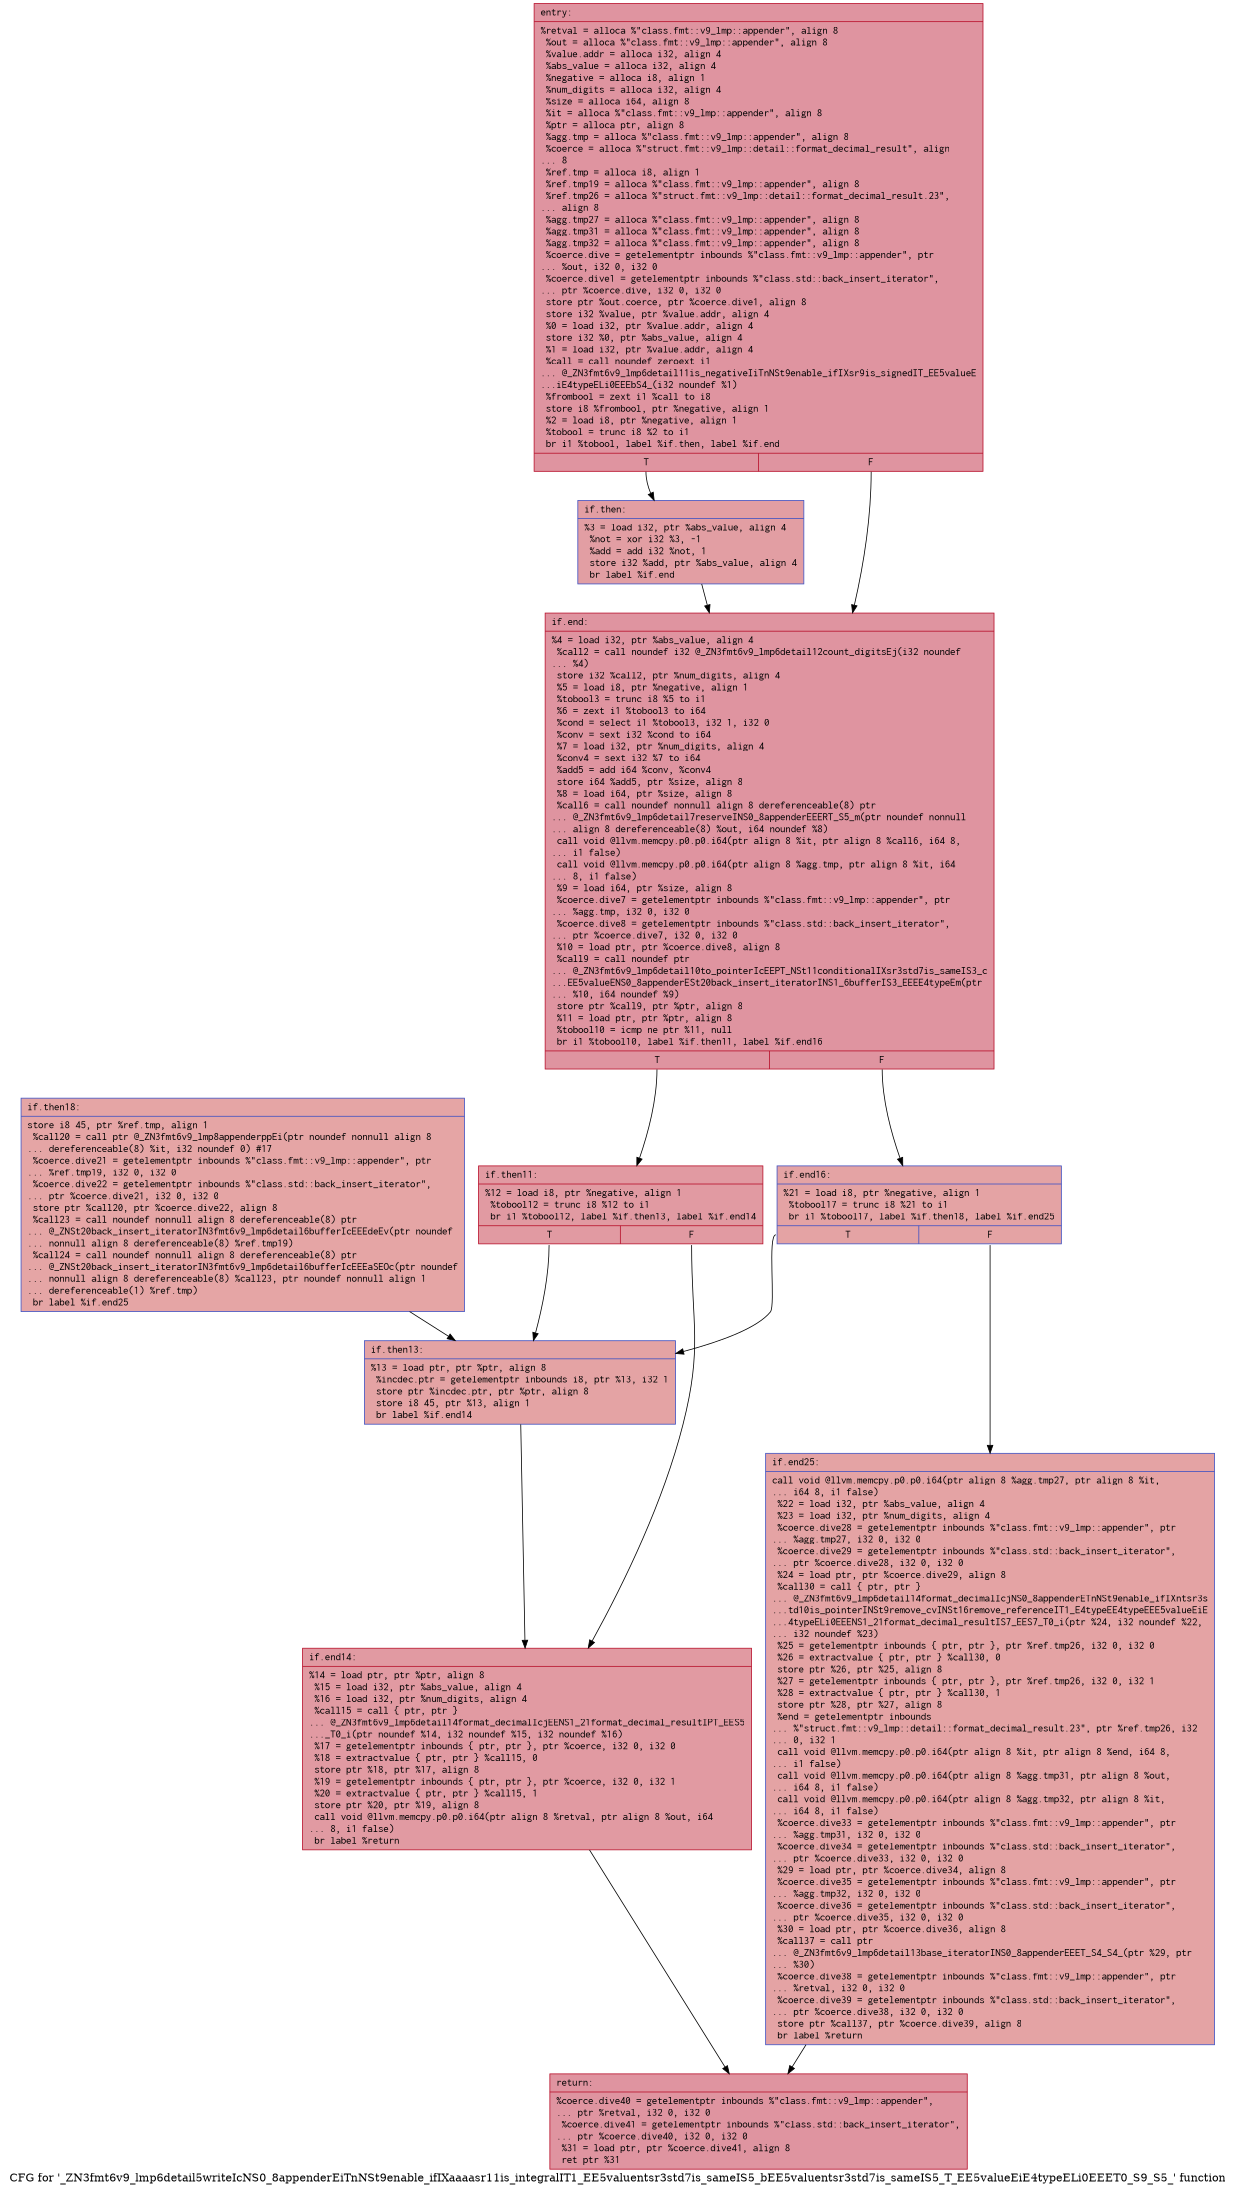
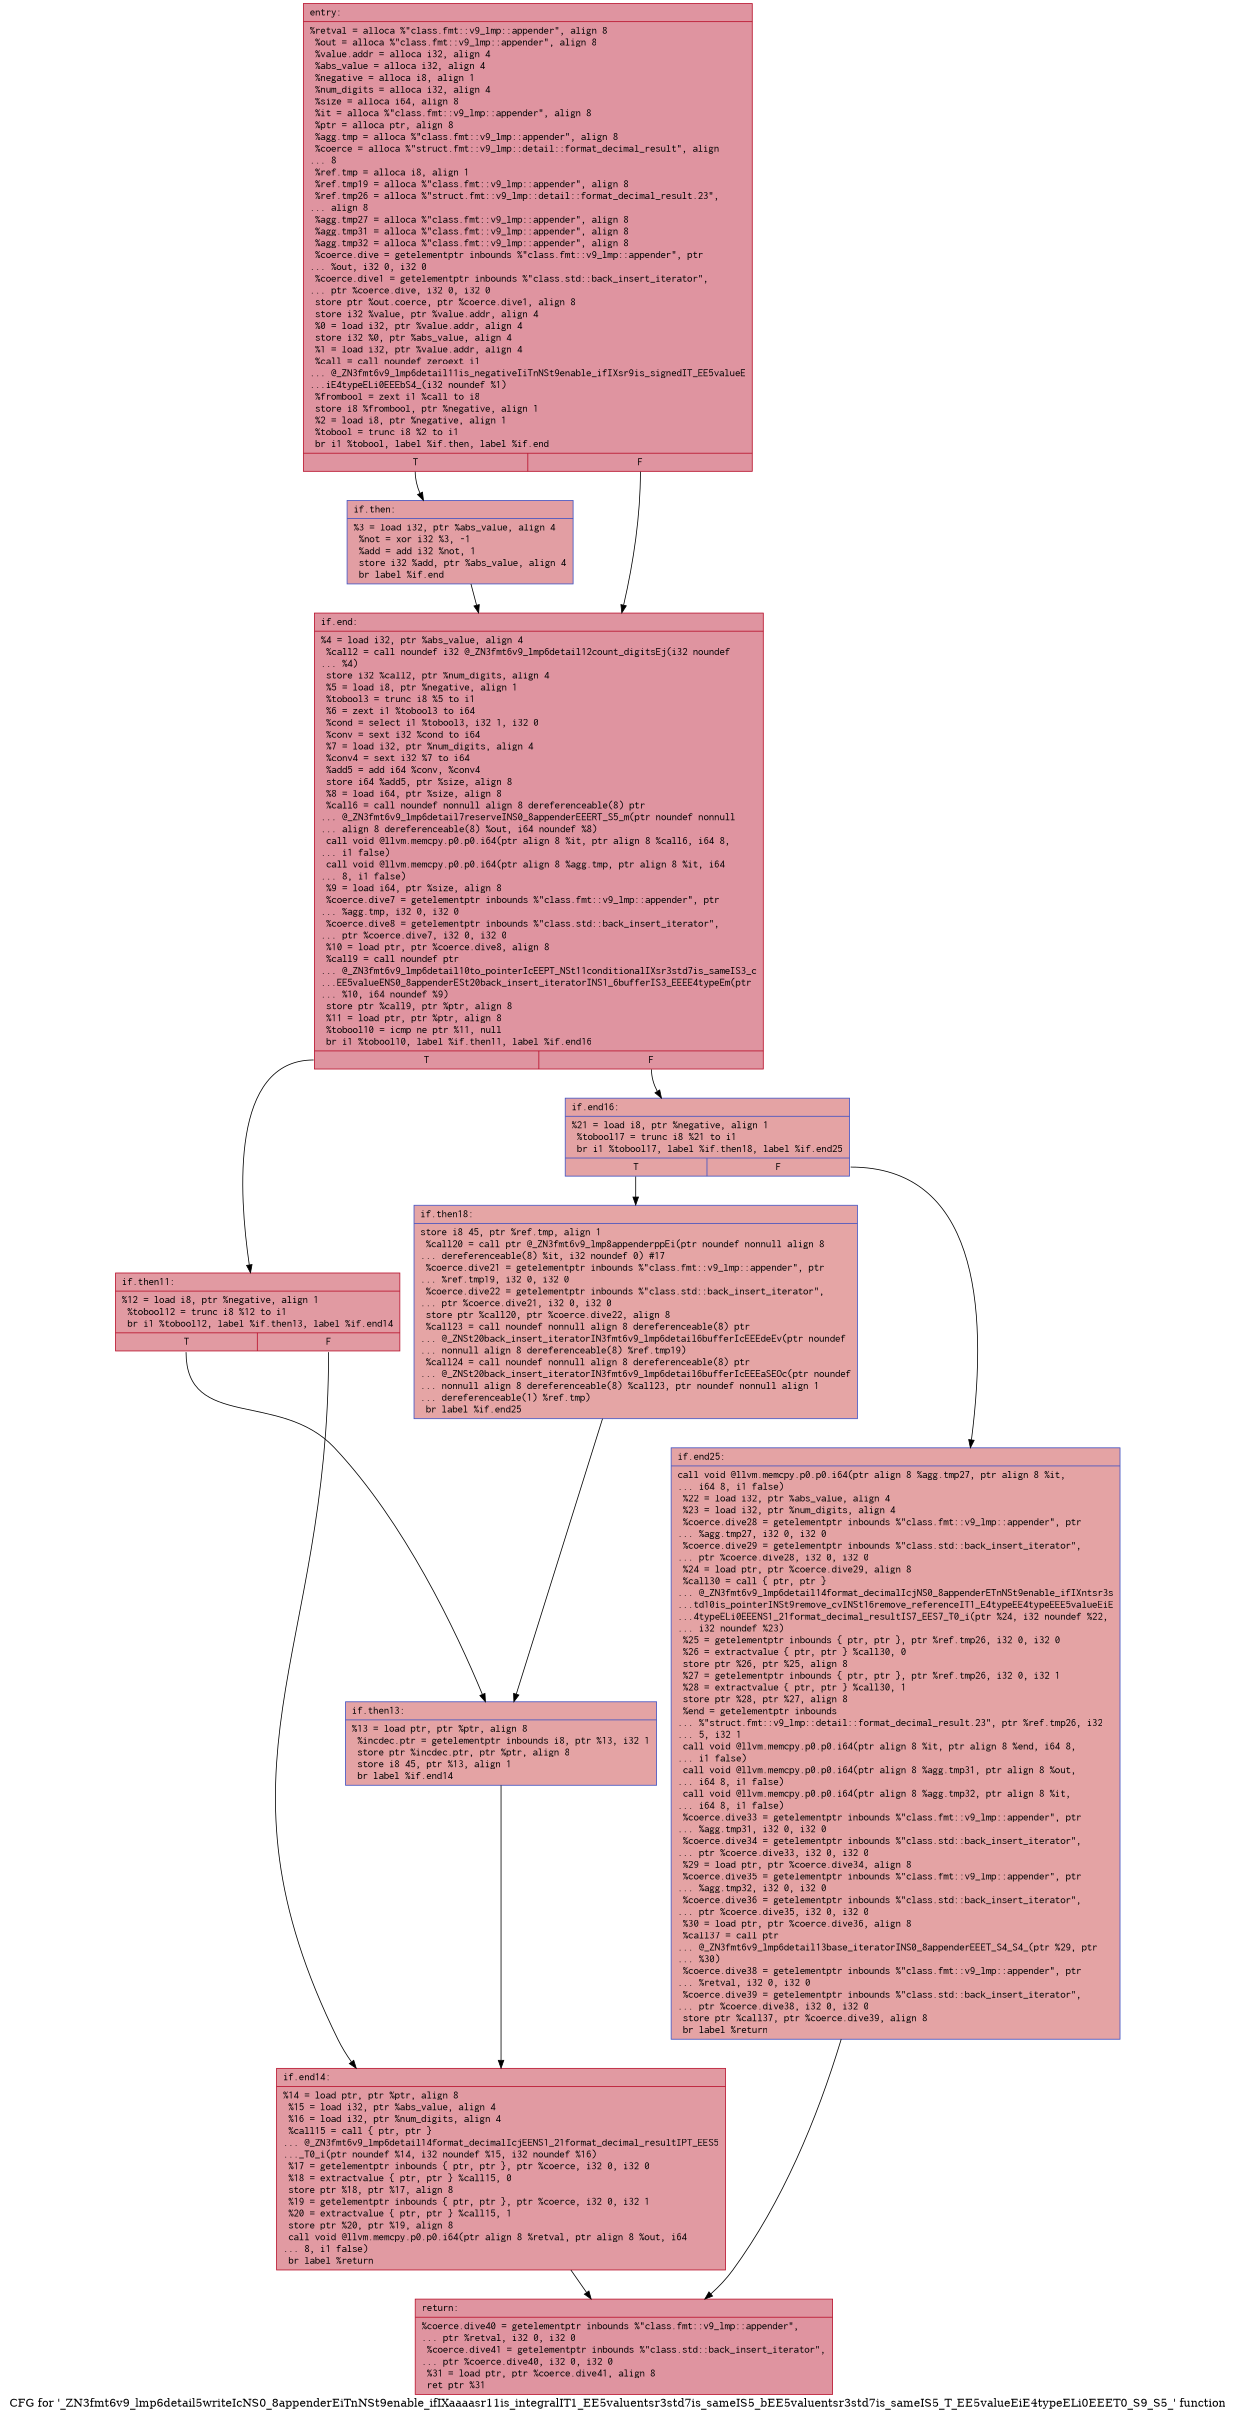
edge "if.end16:" -> "if.then13:": now "if.end16:" -> "if.then18:"
node "if.end25:": text "... 0, i32 1" -> "... 5, i32 1"
